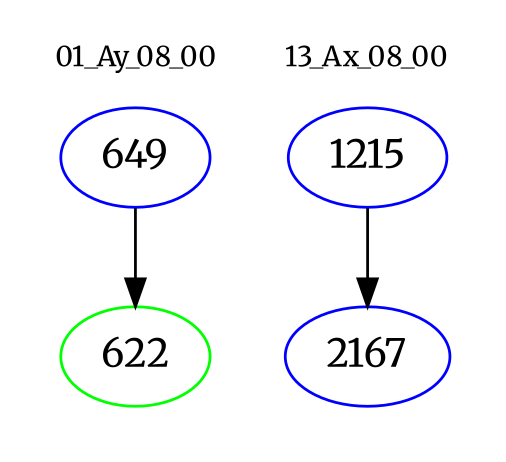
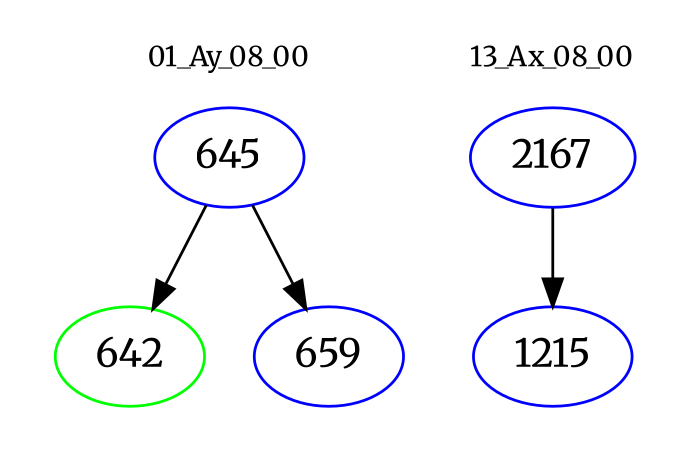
node "649": label "649" -> "645"
edge "1215" -> "2167": reversed
node "622": label "622" -> "642"
node "659": added
